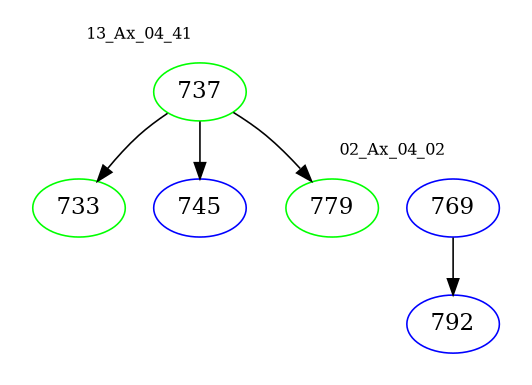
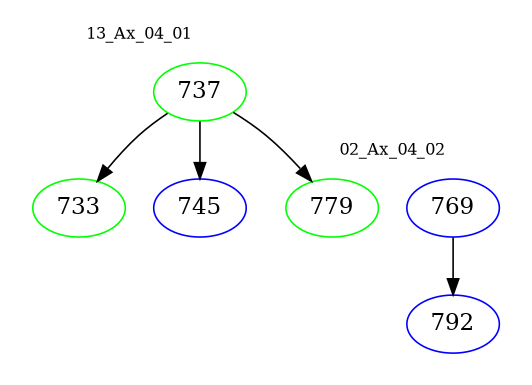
cluster "13_Ax_04_41": label "13_Ax_04_41" -> "13_Ax_04_01"
